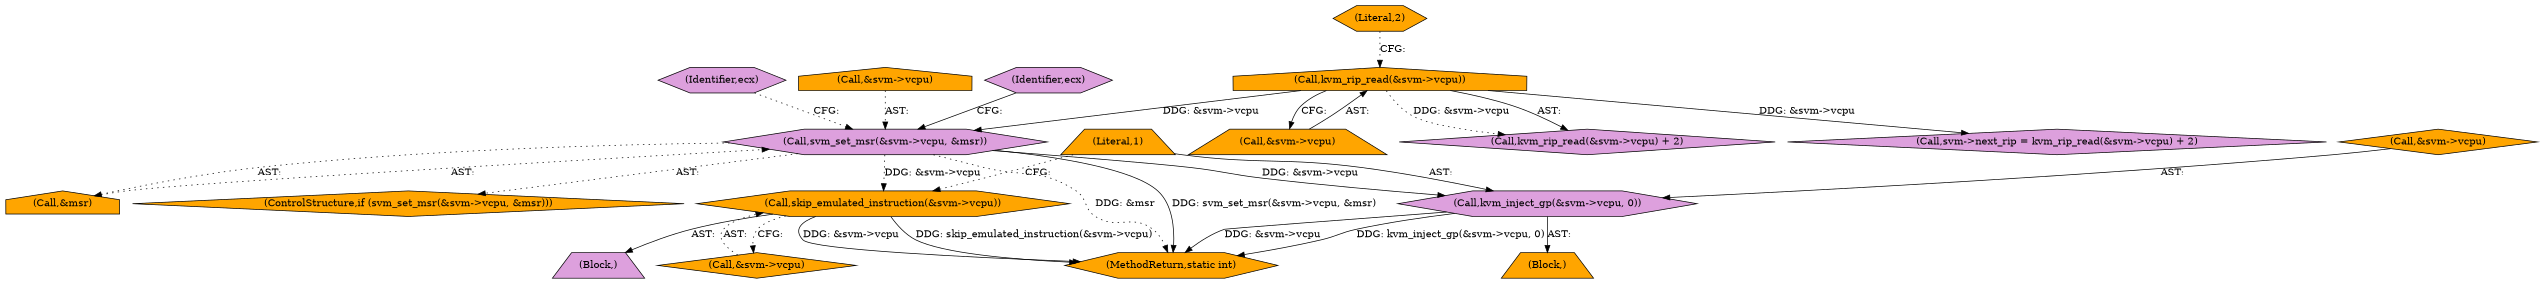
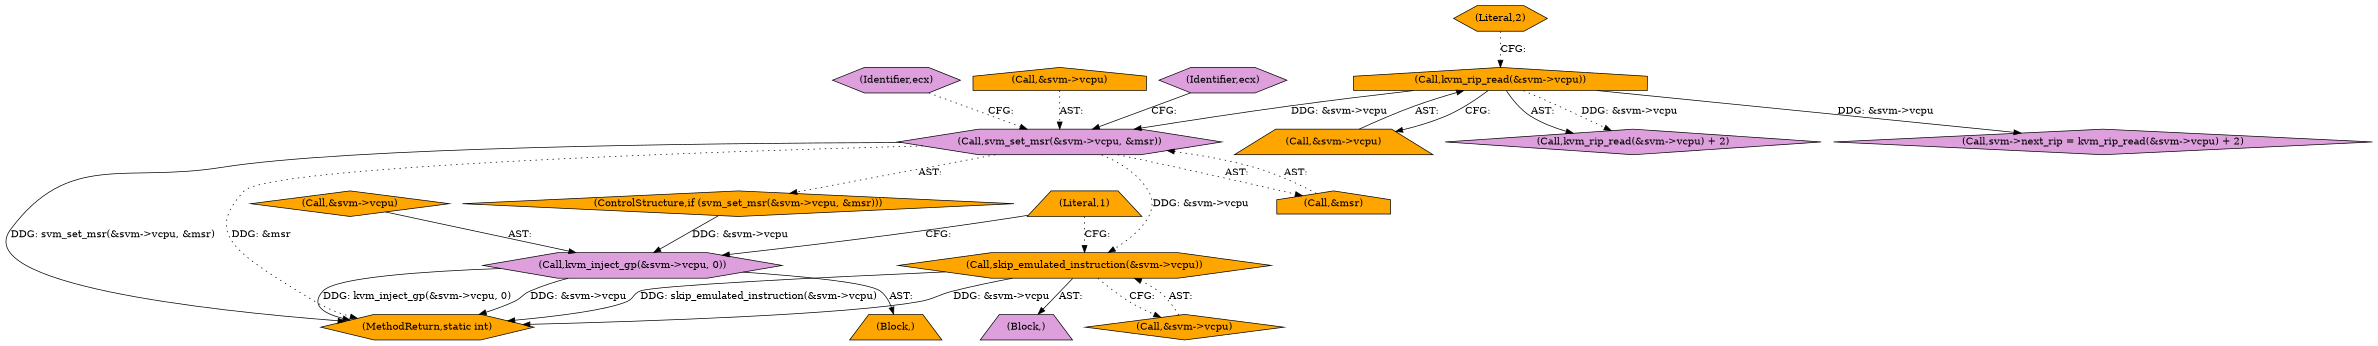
edge "(Call,svm_set_msr(&svm->vcpu, &msr))" -> "(Call,kvm_inject_gp(&svm->vcpu, 0))": now "(ControlStructure,if (svm_set_msr(&svm->vcpu, &msr)))" -> "(Call,kvm_inject_gp(&svm->vcpu, 0))"
edge "(Literal,1)" -> "(Call,kvm_inject_gp(&svm->vcpu, 0))": label "AST: " -> "CFG: "
